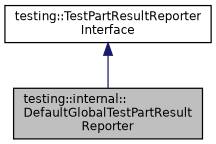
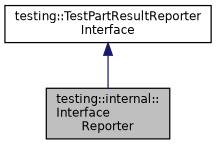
node "testing::internal:: DefaultGlobalTestPartResult Reporter": label "testing::internal:: DefaultGlobalTestPartResult Reporter" -> "testing::internal:: Interface Reporter"
